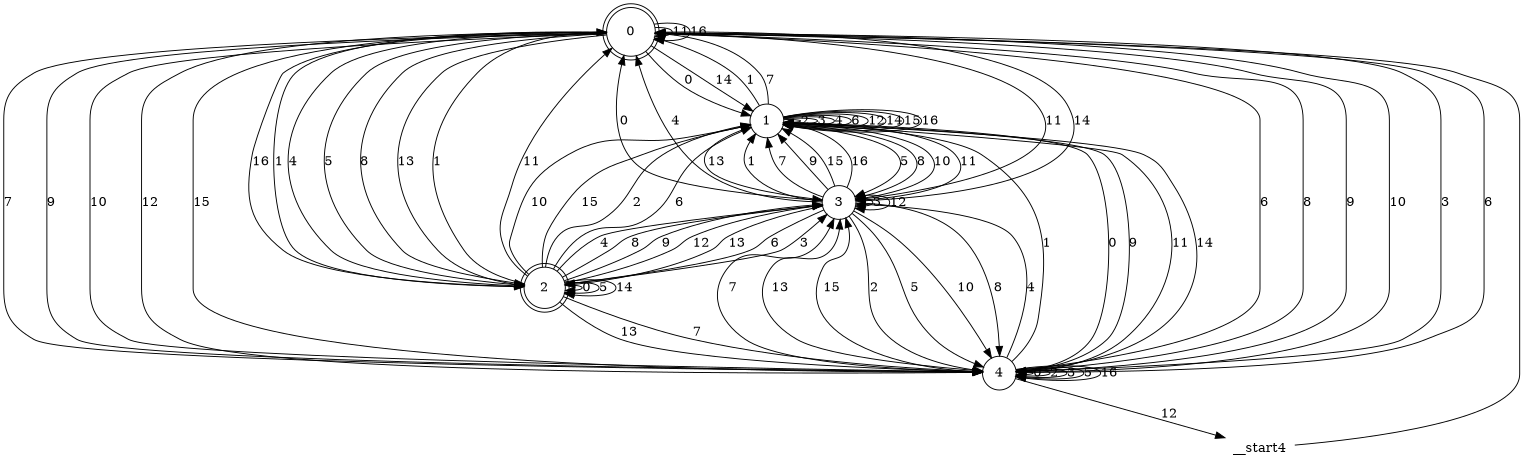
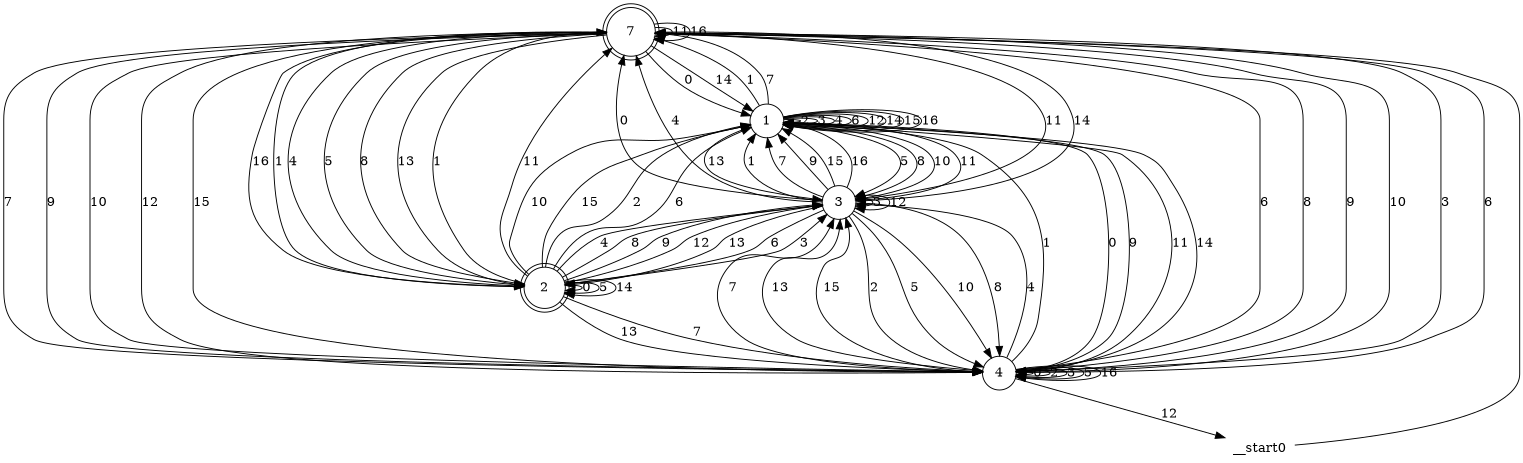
node "0": label "0" -> "7"
node "__start4": label "__start4" -> "__start0"
